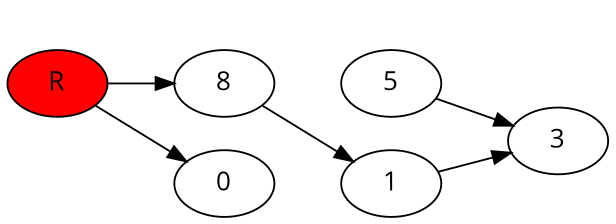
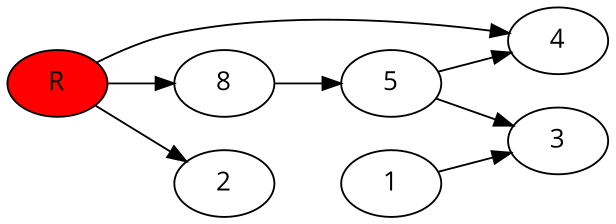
node "4": added
edge "8" -> "1": now "8" -> "5"
node "0": label "0" -> "2"
